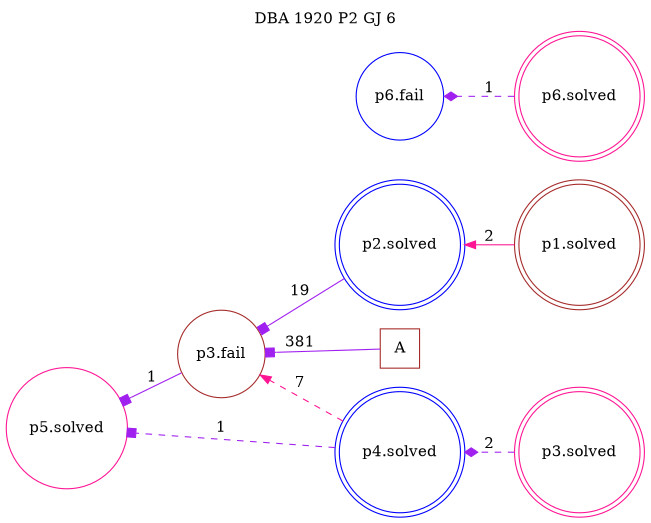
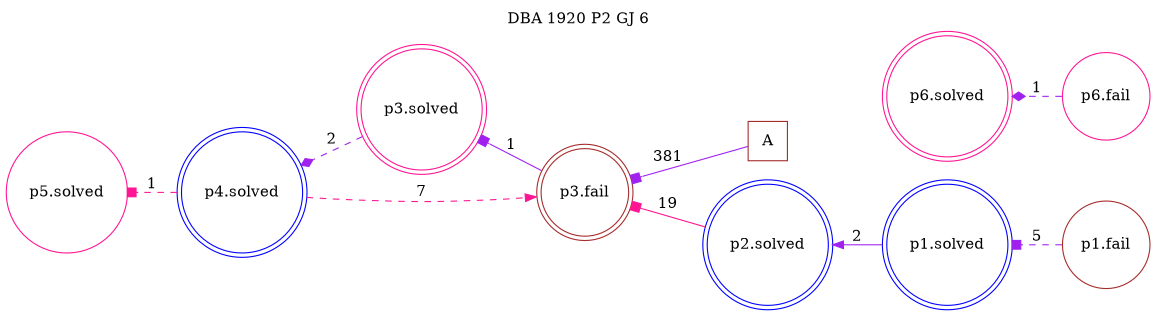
node "p6.fail": color blue -> deeppink
edge "p6.solved" -> "p6.fail": reversed
edge "p1.solved" -> "p2.solved": color deeppink -> purple
node "p1.solved": color brown -> blue
node "p1.fail": added
edge "p2.solved" -> "p3.fail": color purple -> deeppink
node "p3.fail": shape circle -> doublecircle
edge "p3.fail" -> "p5.solved": now "p3.fail" -> "p3.solved"
edge "p4.solved" -> "p5.solved": color purple -> deeppink
